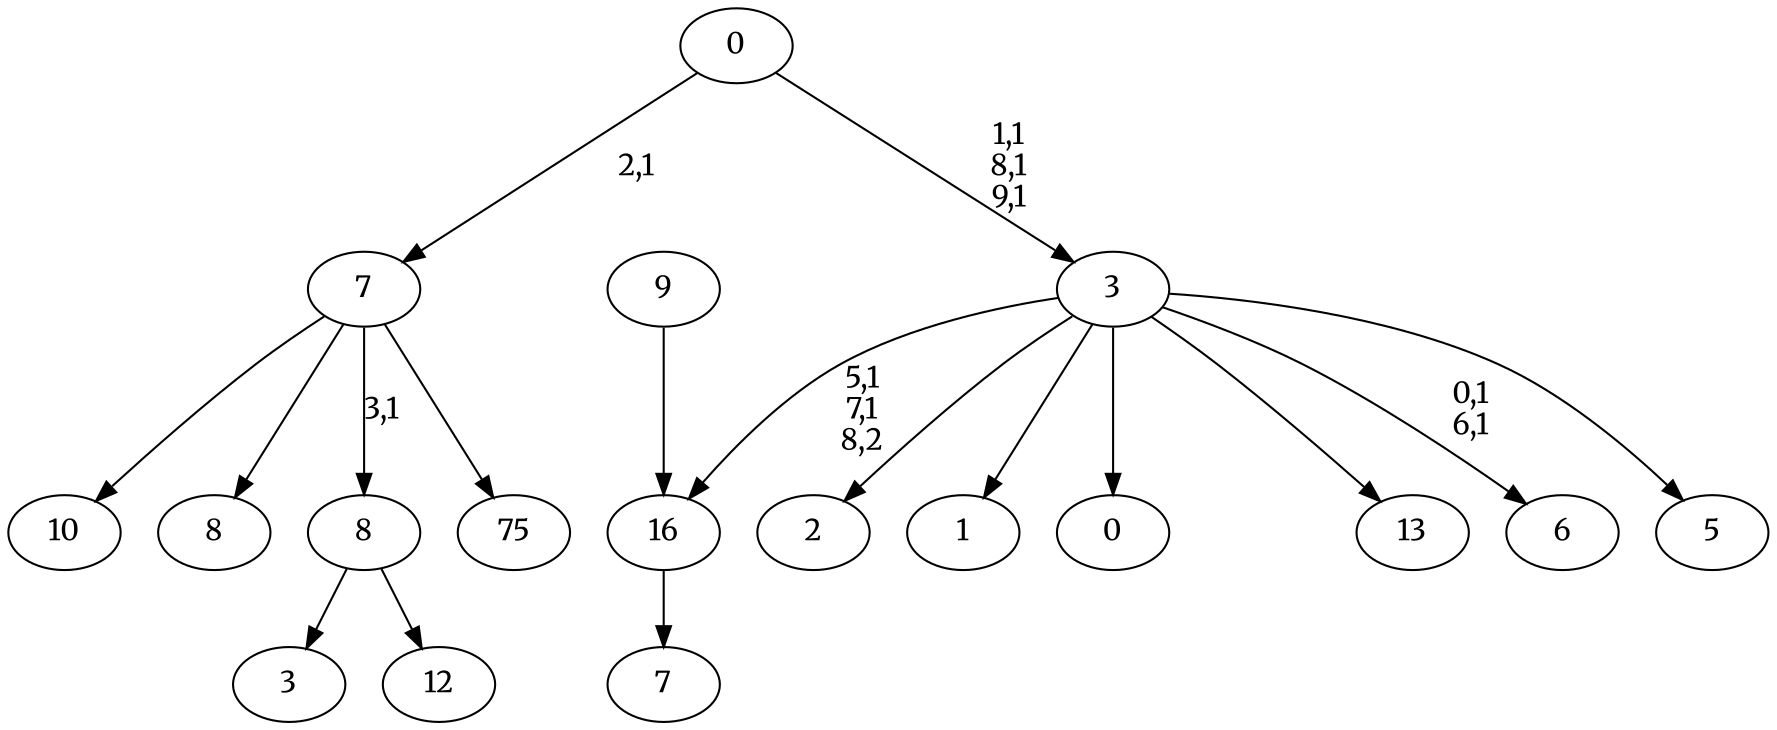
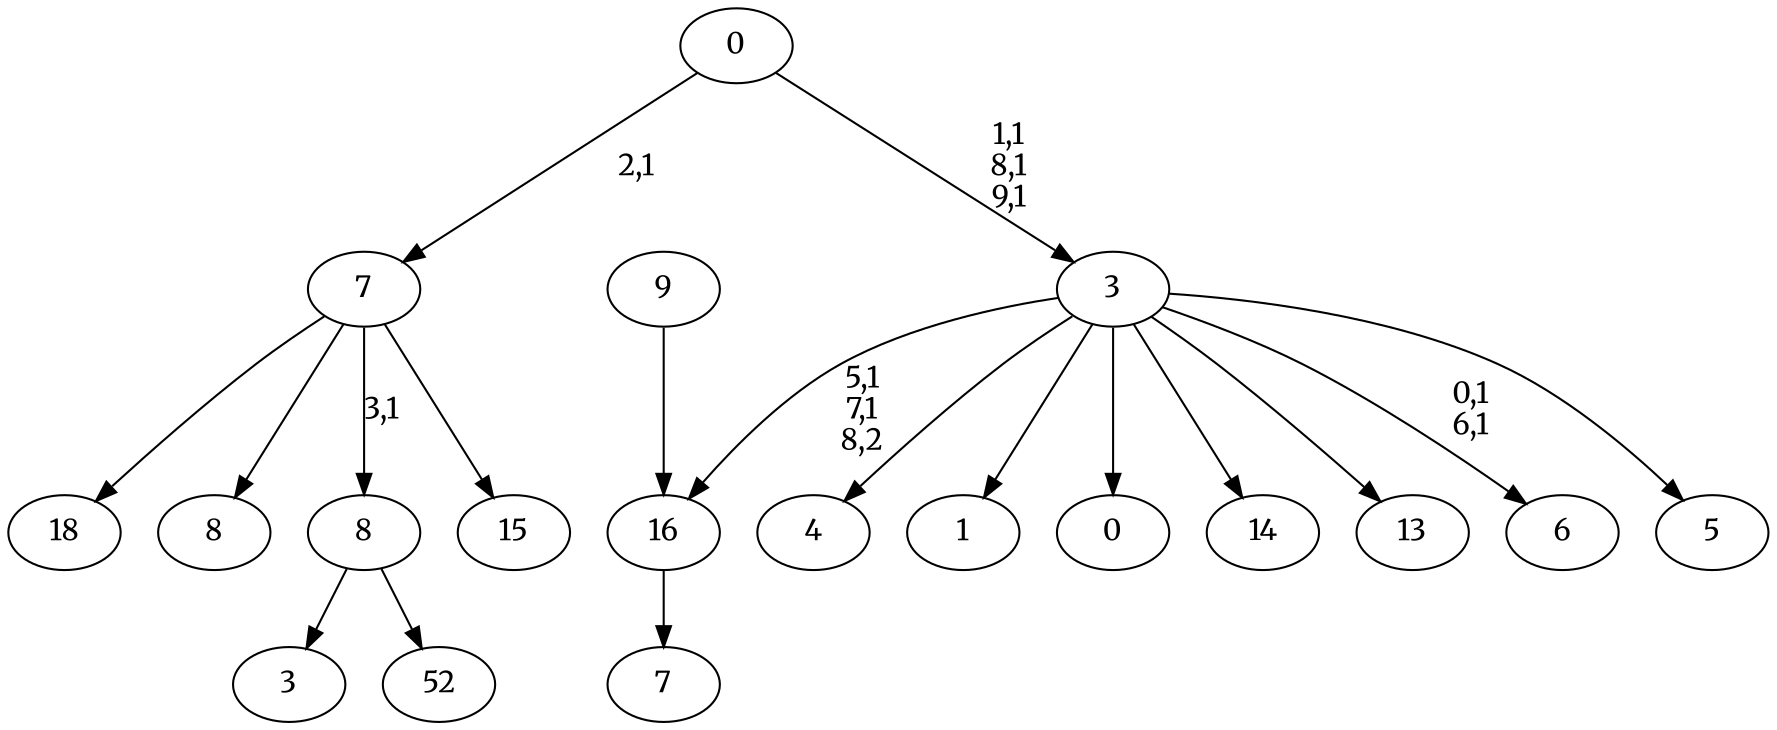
node "10": label "10" -> "18"
node "75": label "75" -> "15"
node "2": label "2" -> "4"
node "14": added
node "12": label "12" -> "52"
